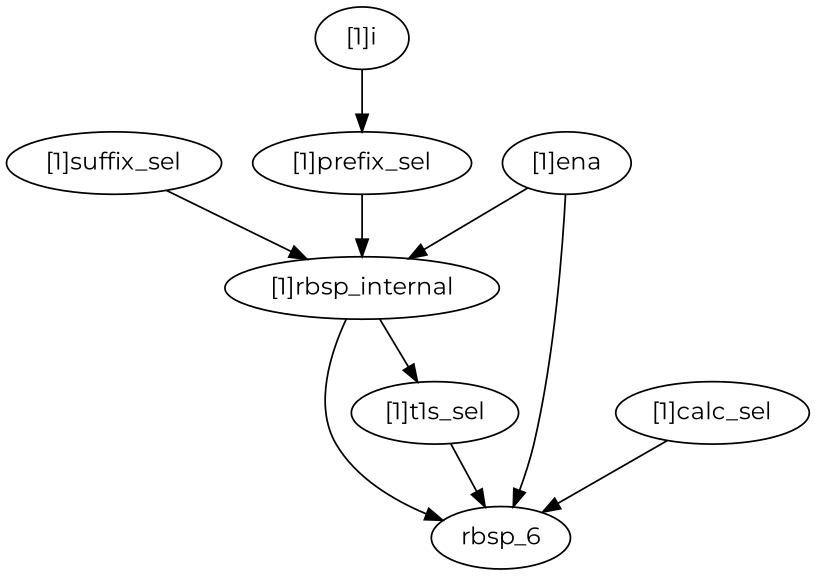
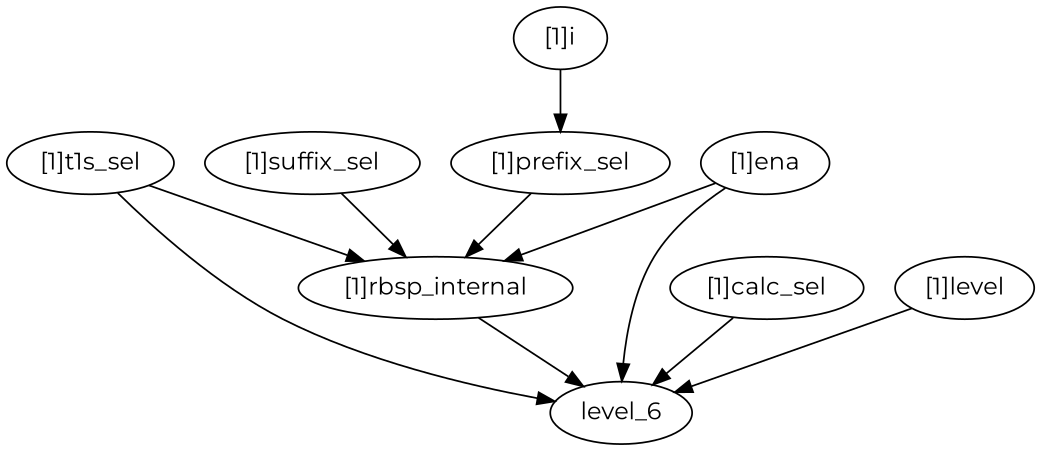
node "[1]level": added
edge "[1]rbsp_internal" -> "[1]t1s_sel": reversed
node "rbsp_6": label "rbsp_6" -> "level_6"
